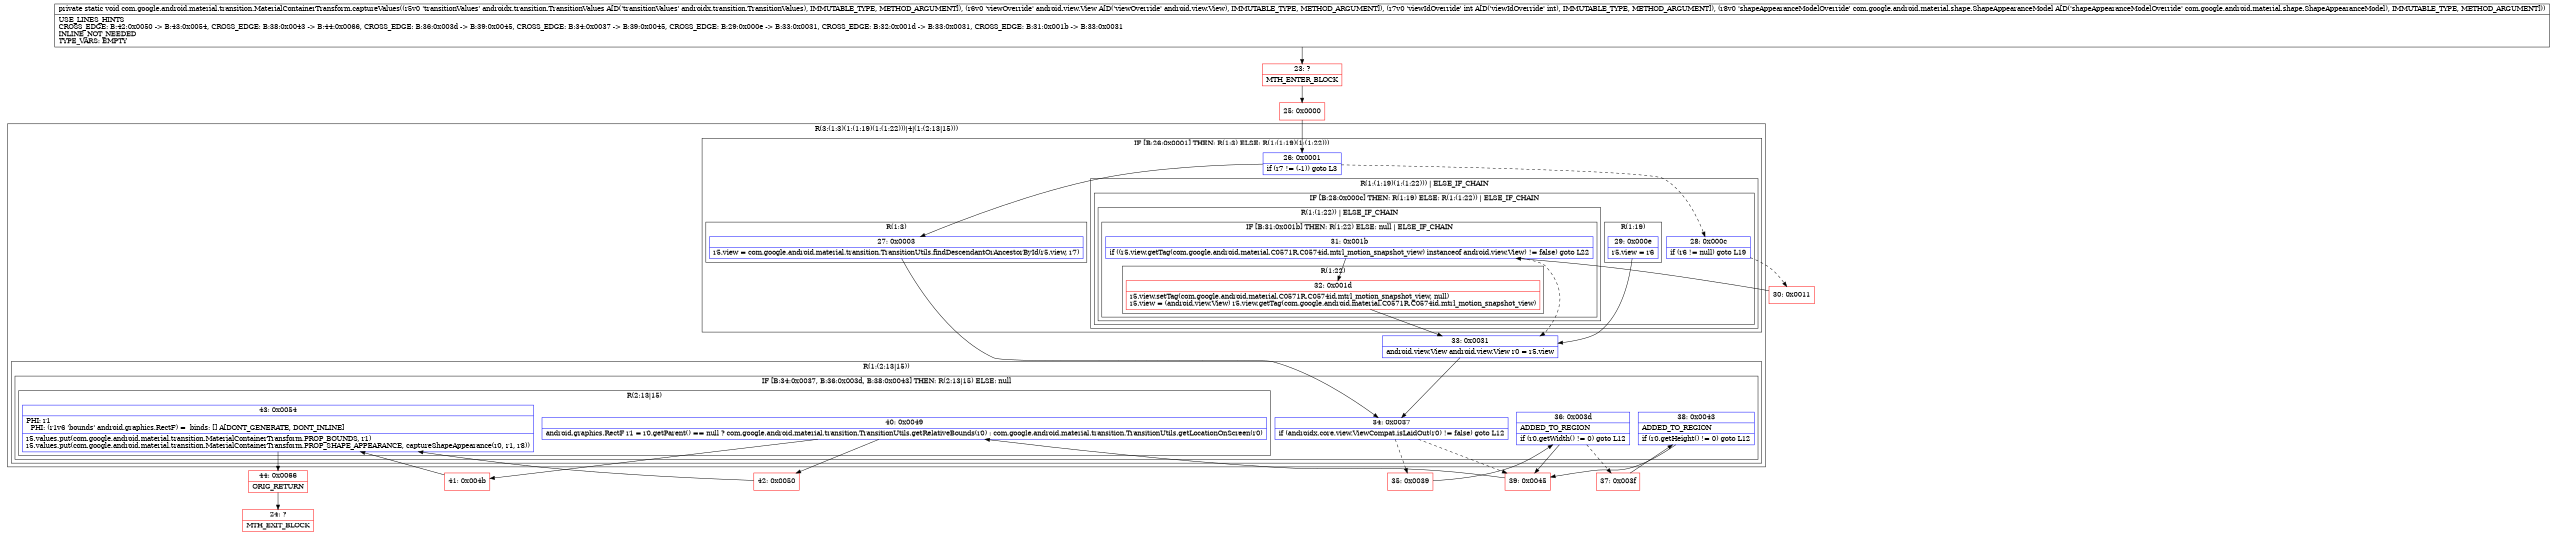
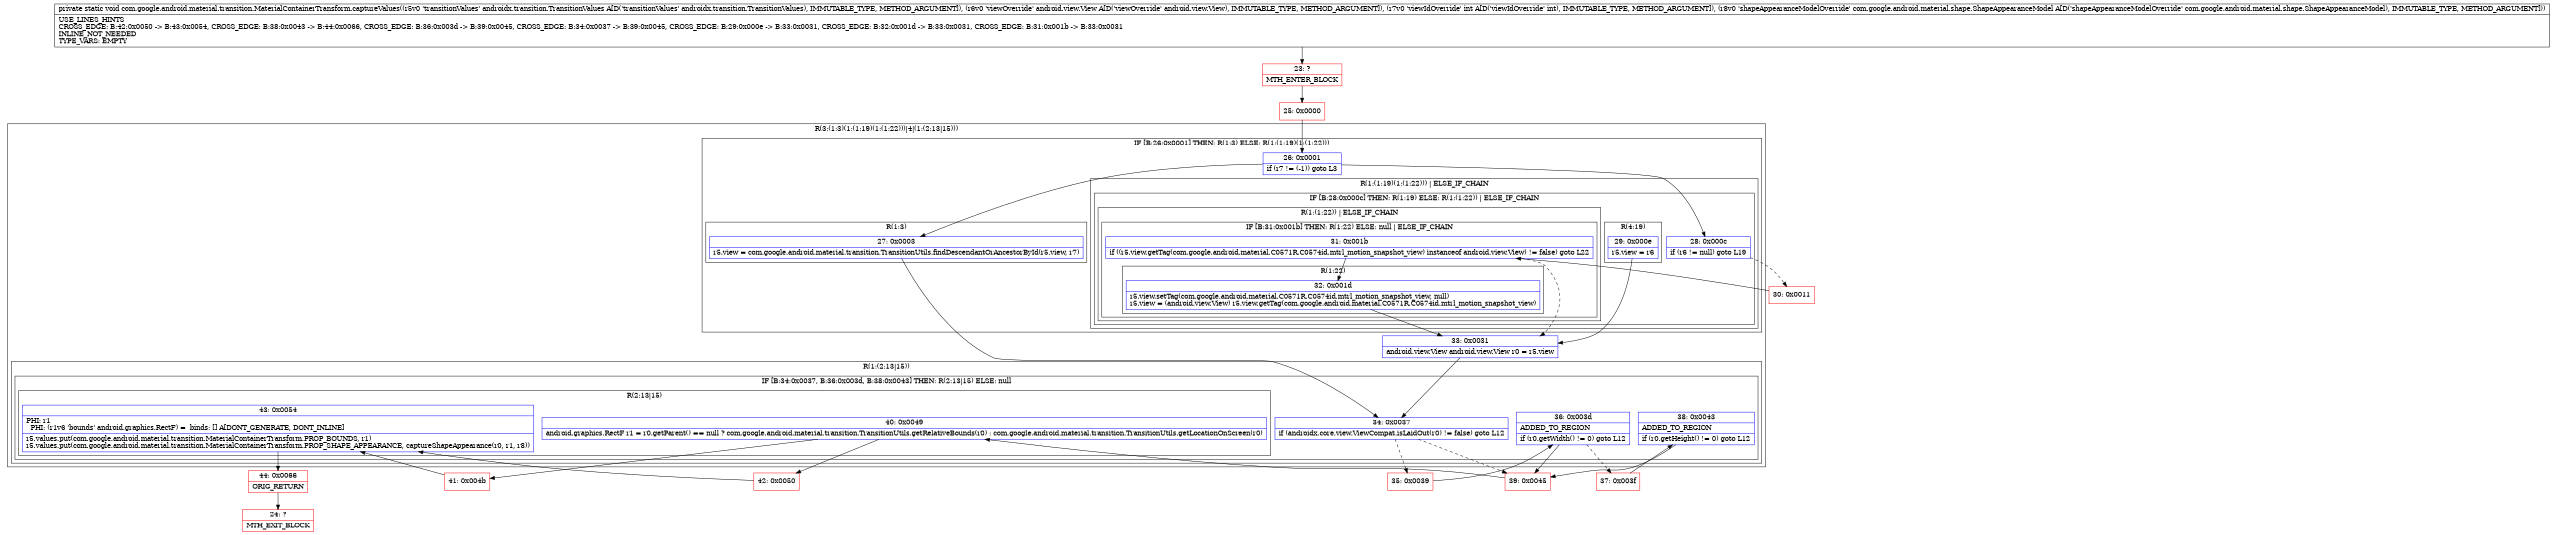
edge "26: 0x0001" -> "28: 0x000c": style dashed -> solid
cluster "R(1:19)": label "R(1:19)" -> "R(4:19)"
node "32: 0x001d": color red -> blue
